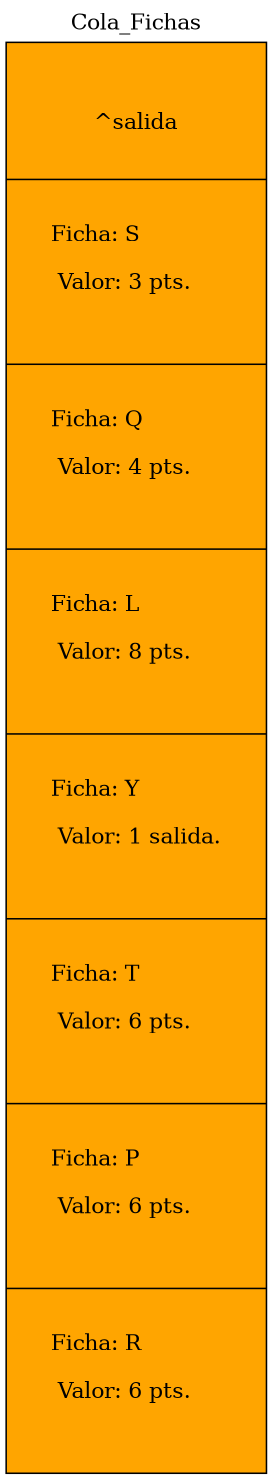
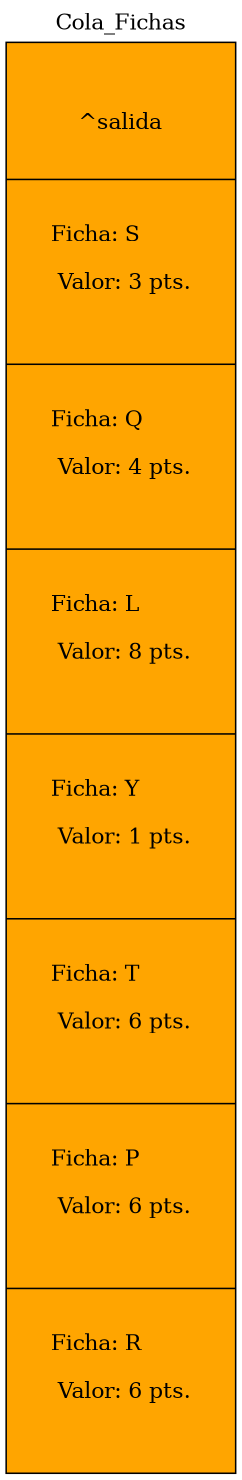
node "^salida": text "Valor: 1 salida." -> "Valor: 1 pts."
